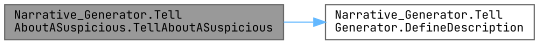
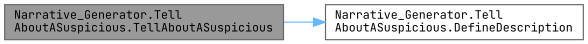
node "Narrative_Generator.Tell Generator.DefineDescription": label "Narrative_Generator.Tell Generator.DefineDescription" -> "Narrative_Generator.Tell AboutASuspicious.DefineDescription"
